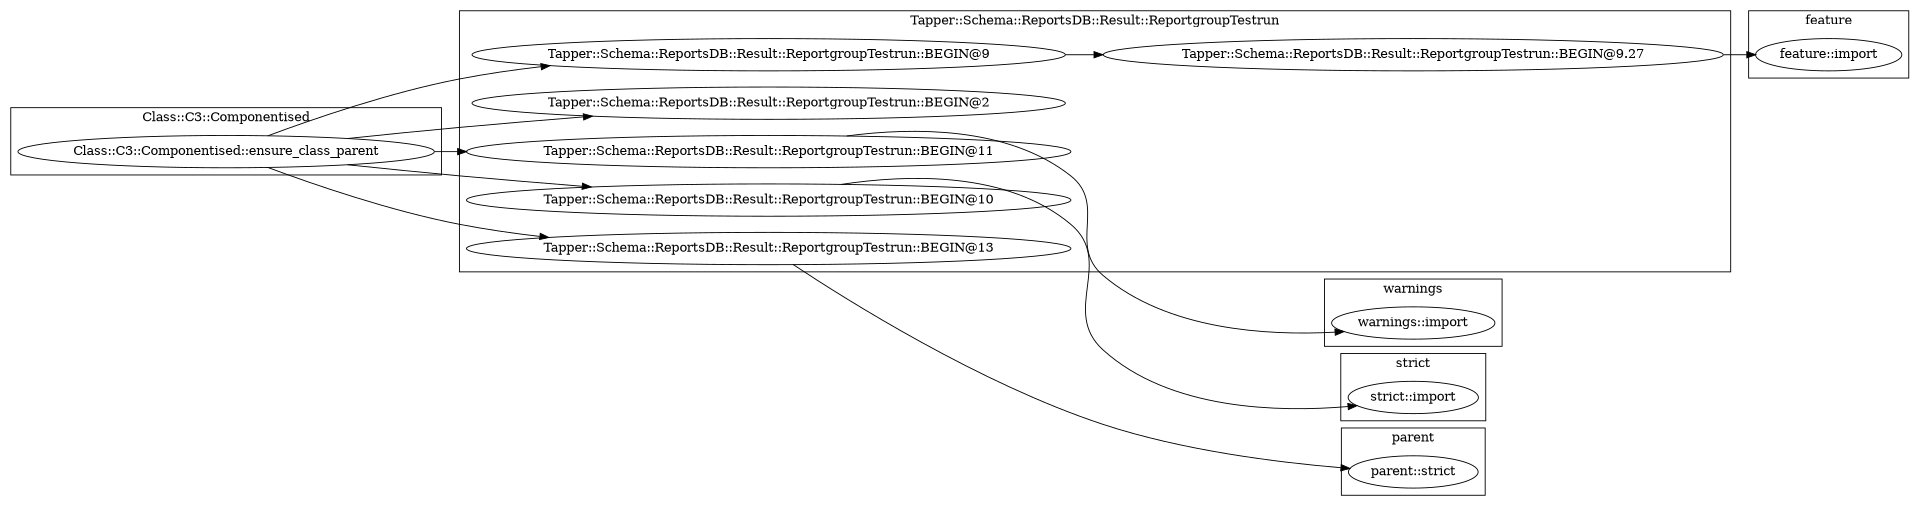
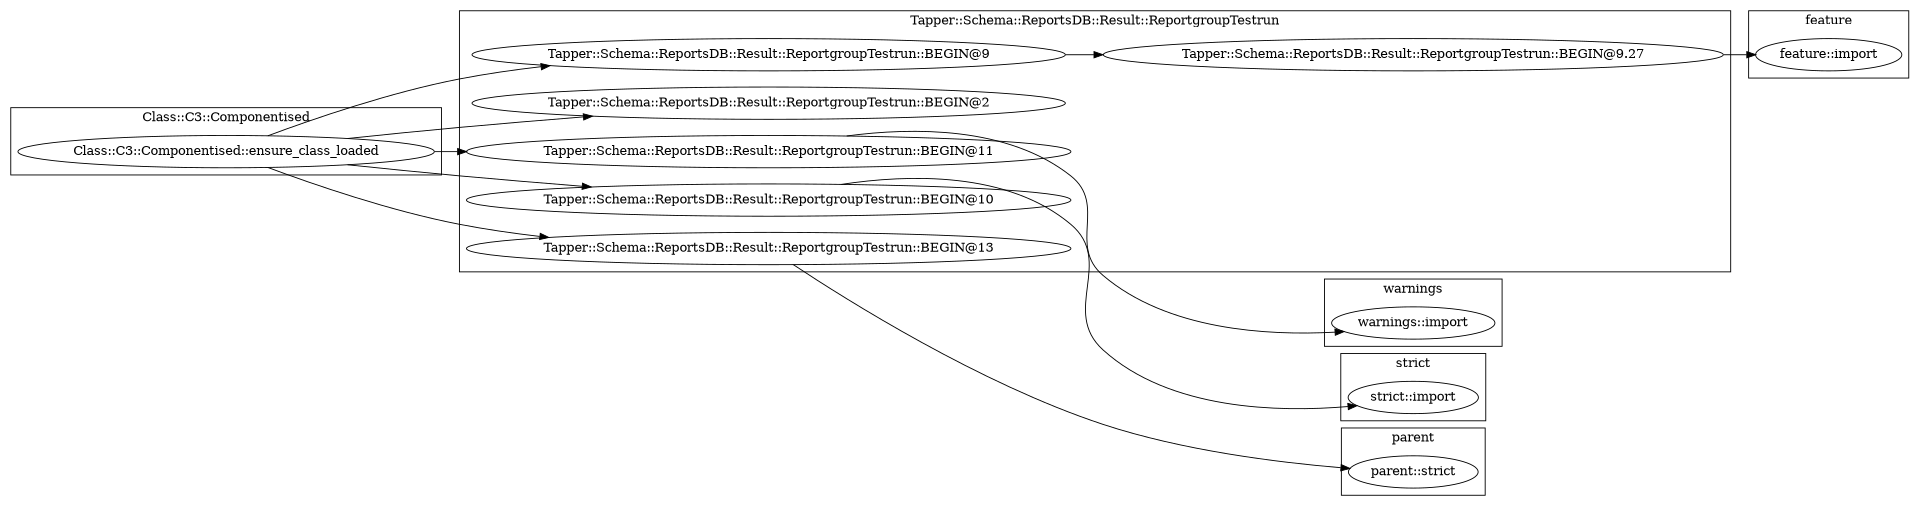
node "Class::C3::Componentised::ensure_class_parent": label "Class::C3::Componentised::ensure_class_parent" -> "Class::C3::Componentised::ensure_class_loaded"
